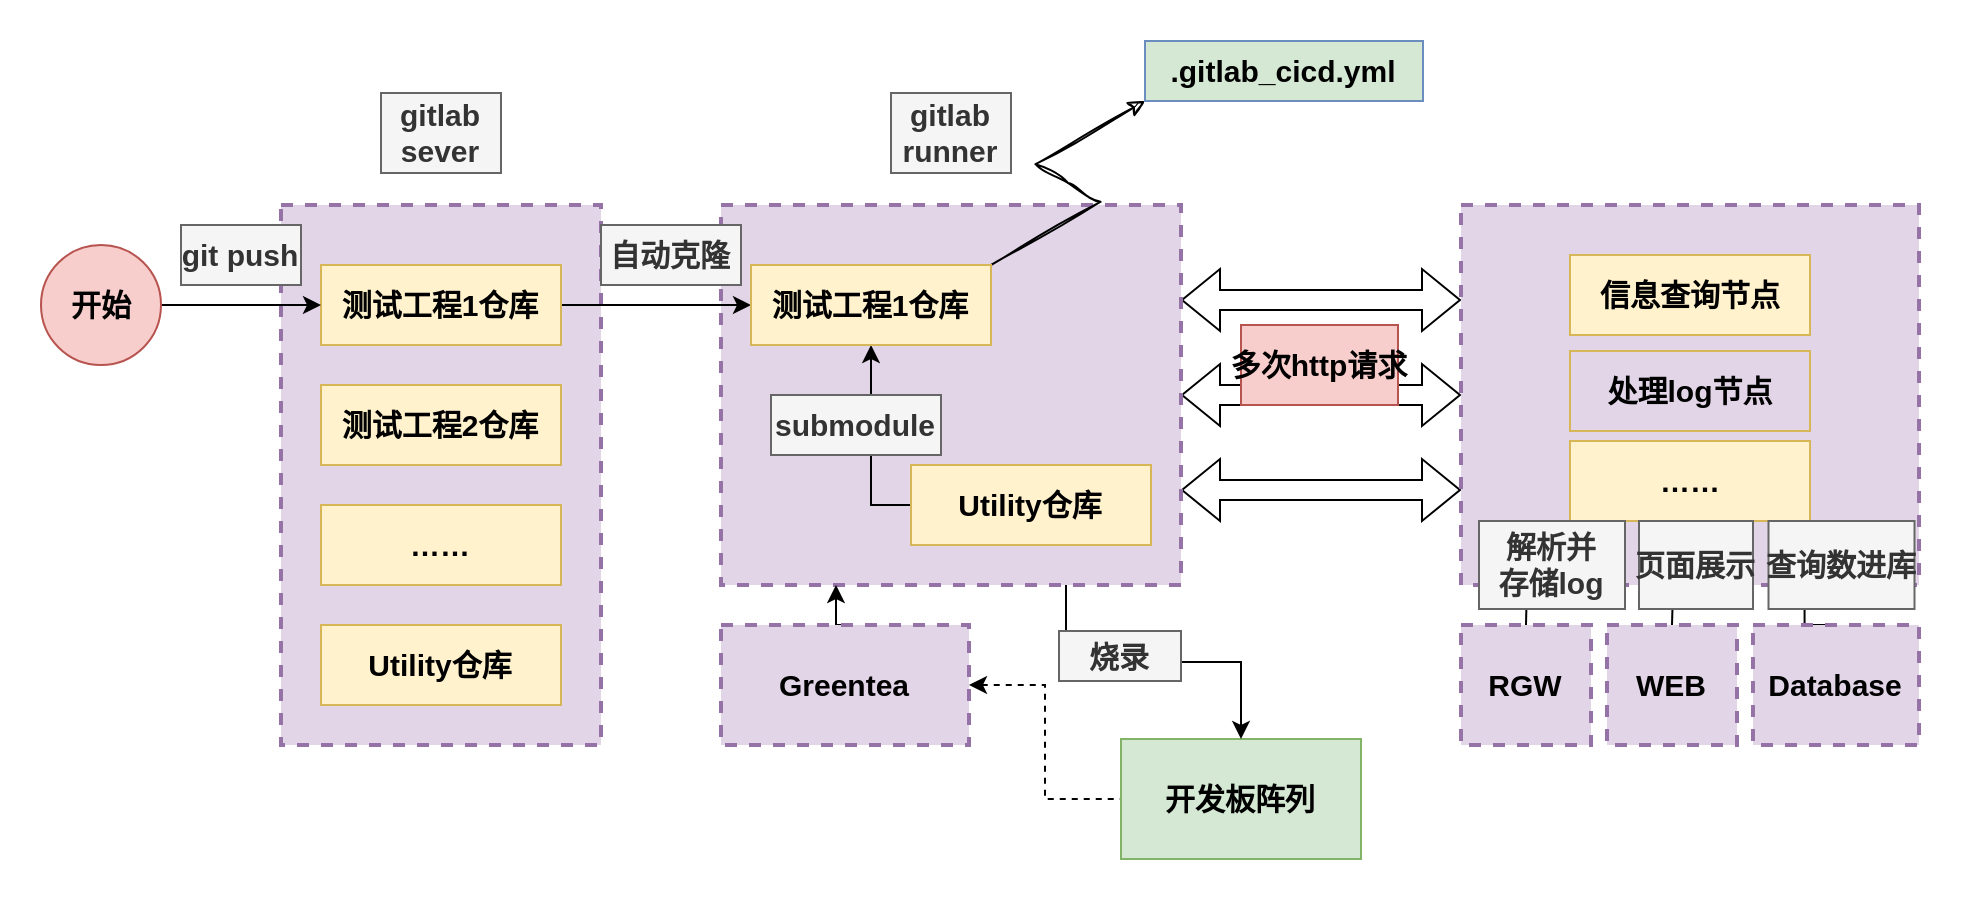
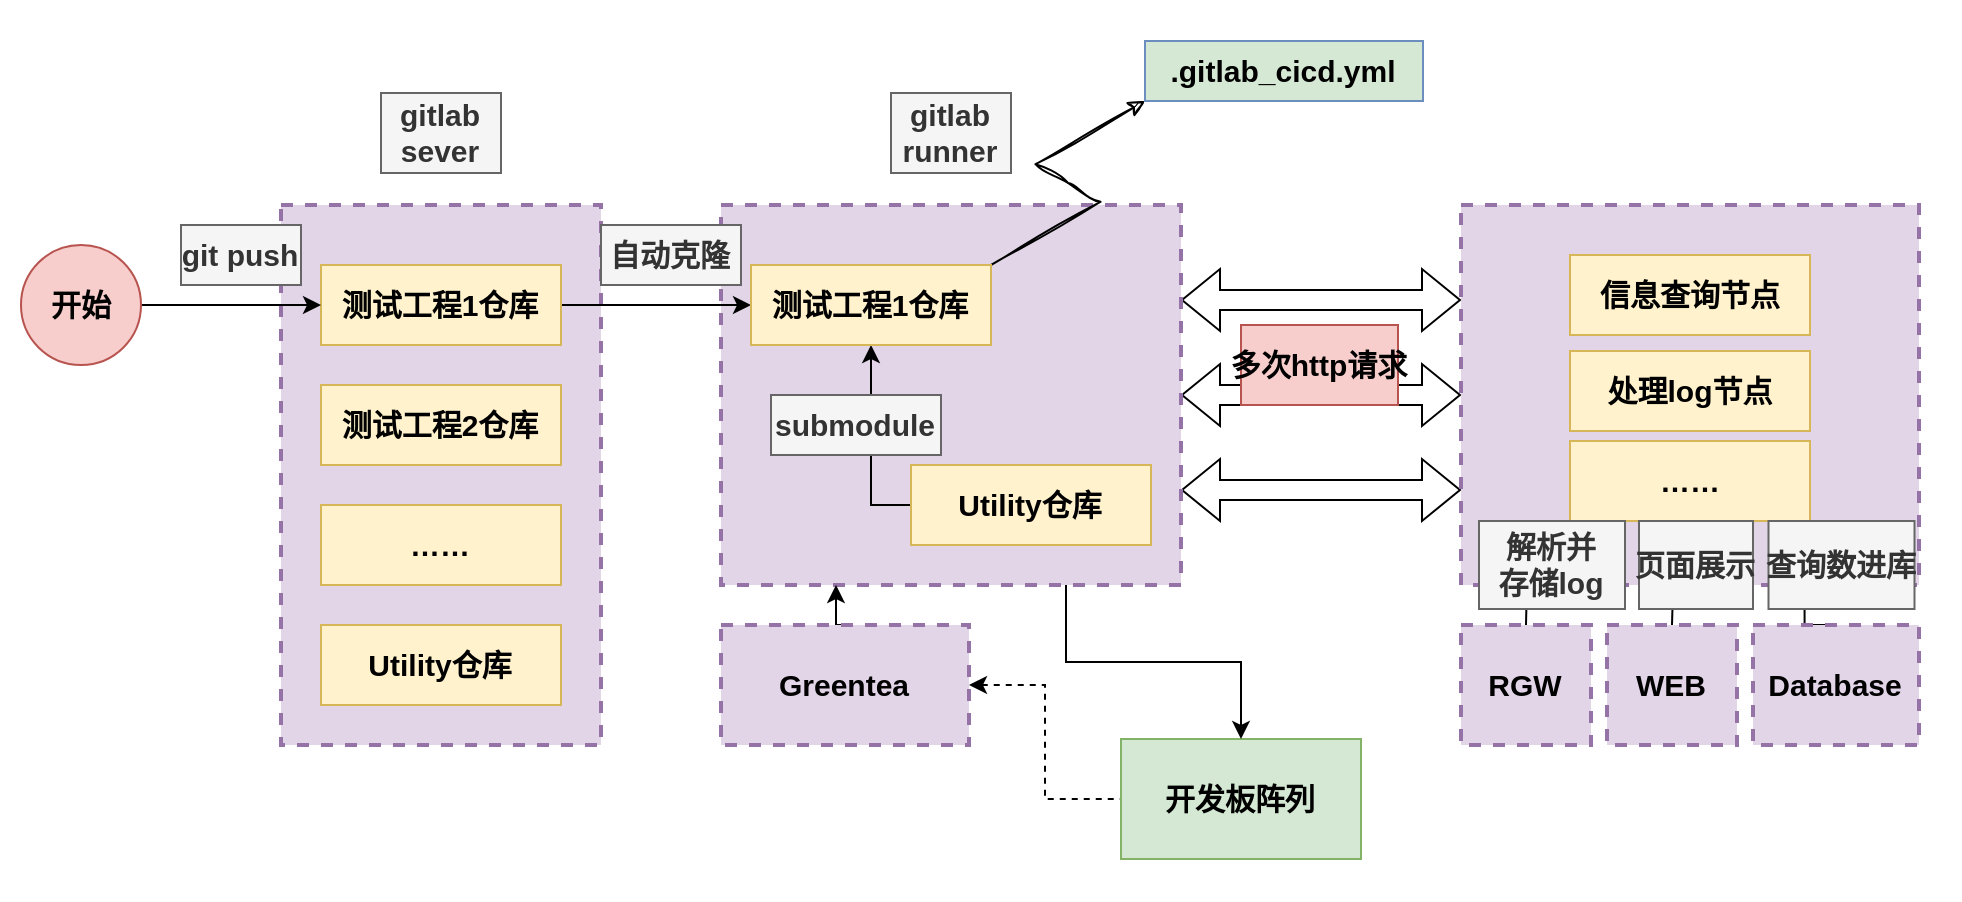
node "开始": moved (101, 305) -> (81, 305)
node "处理log节点": fillcolor #e1d5e7 -> #fff2cc
node "烧录": removed
